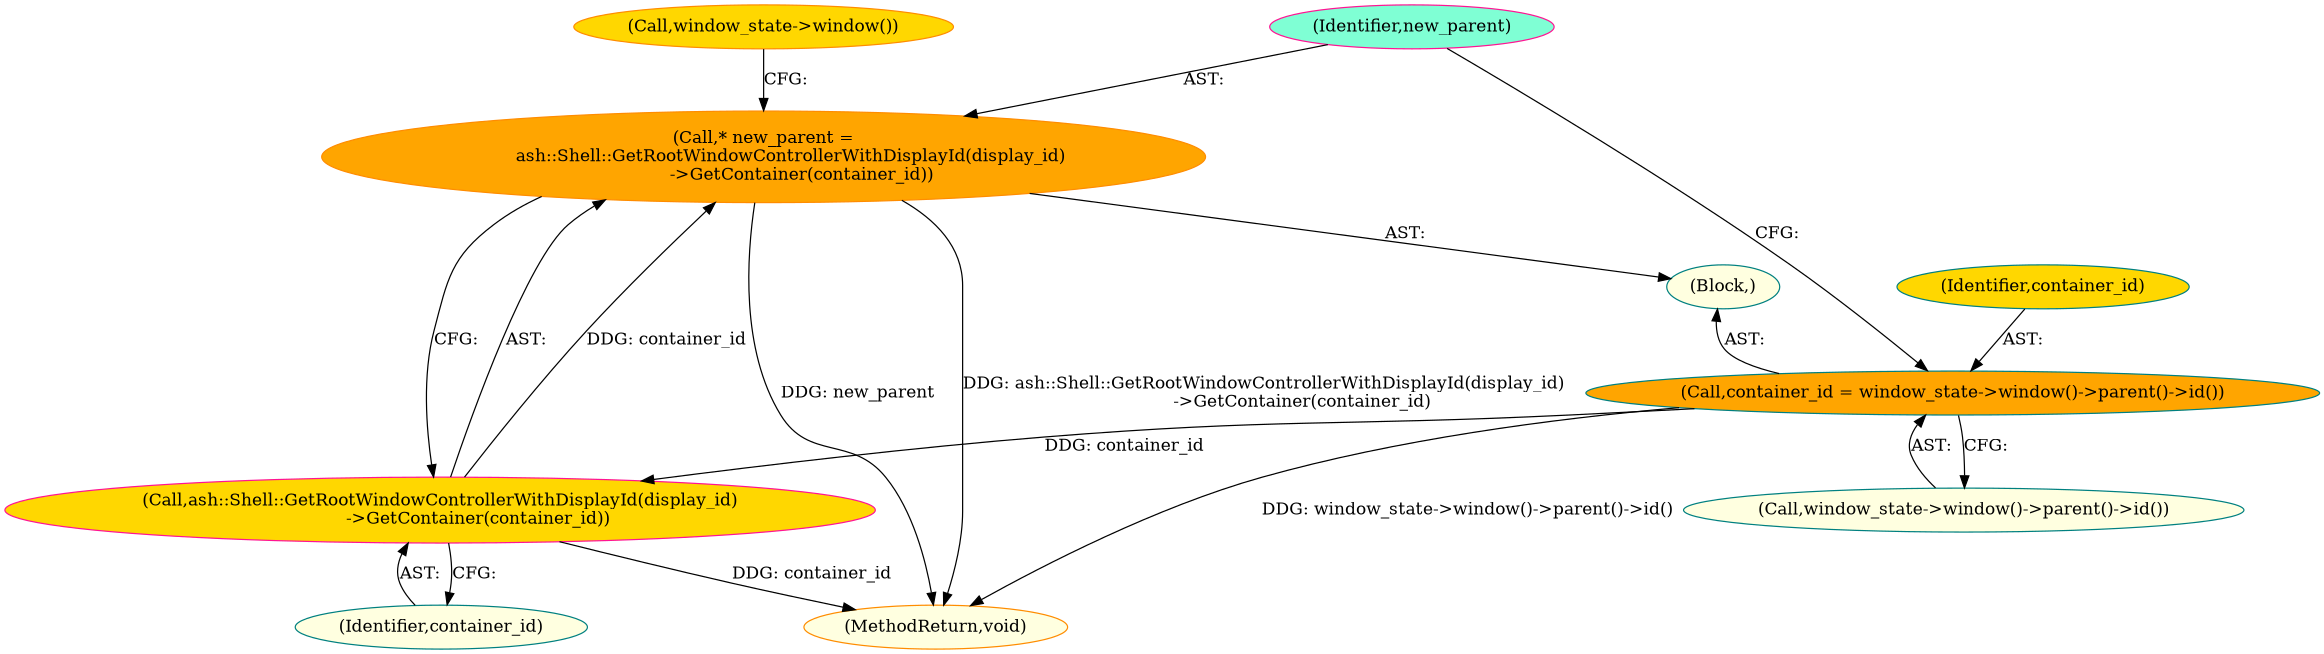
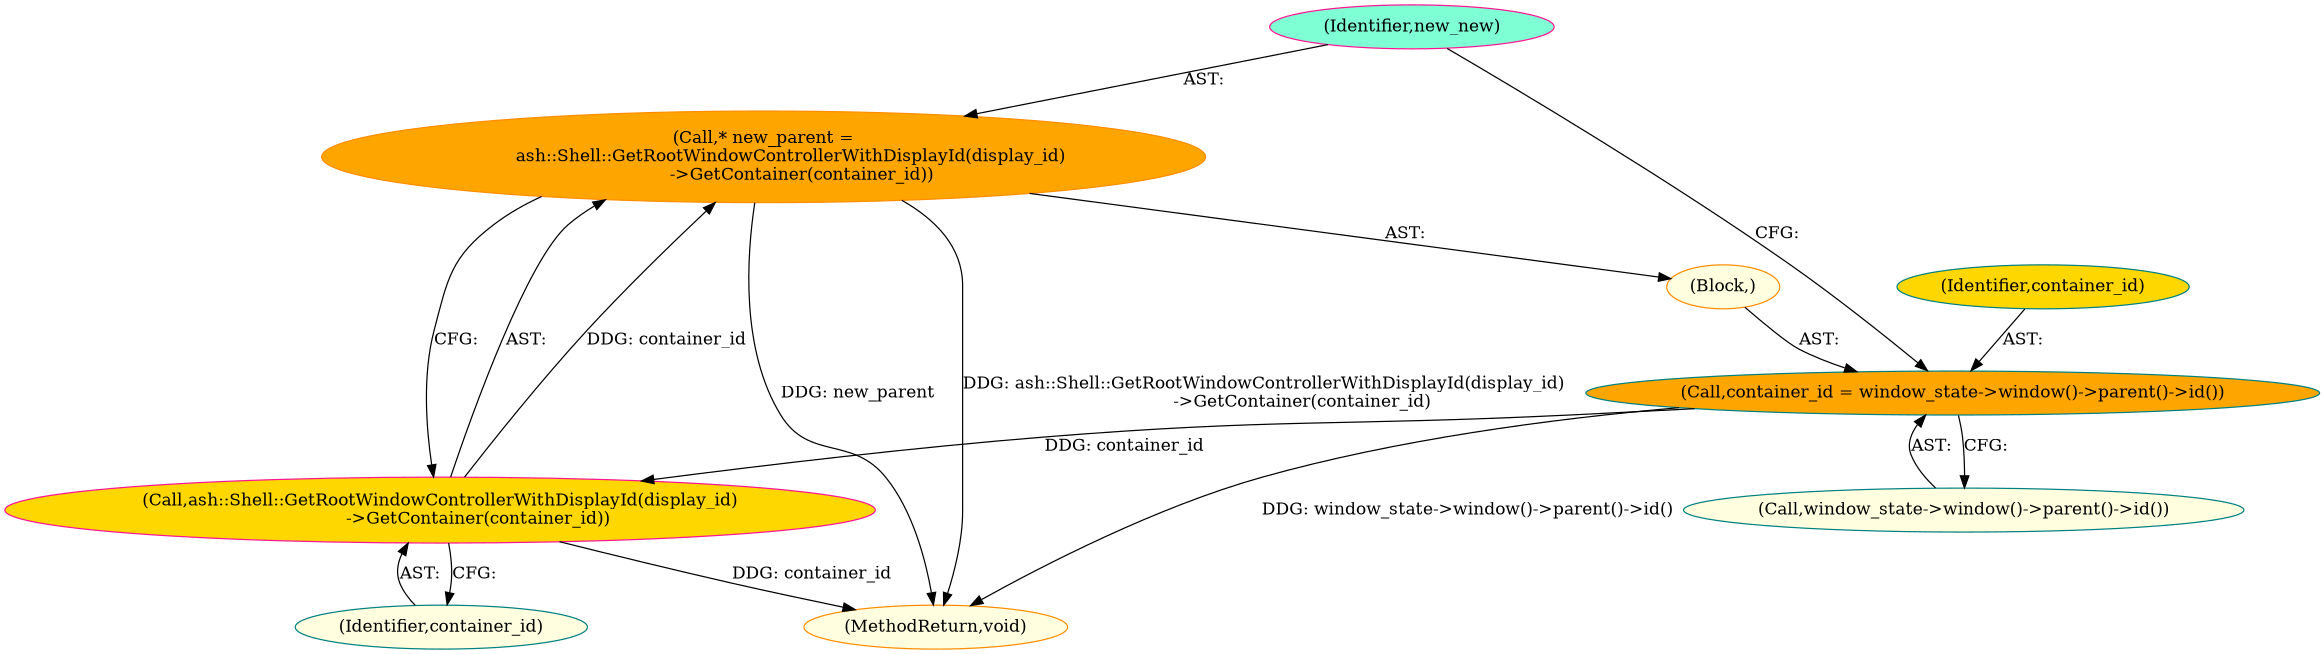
node "(Call,window_state->window())": removed
node "(Identifier,new_parent)": label "(Identifier,new_parent)" -> "(Identifier,new_new)"
node "(Block,)": color teal -> darkorange
edge "(Call,container_id = window_state->window()->parent()->id())" -> "(Block,)": reversed
